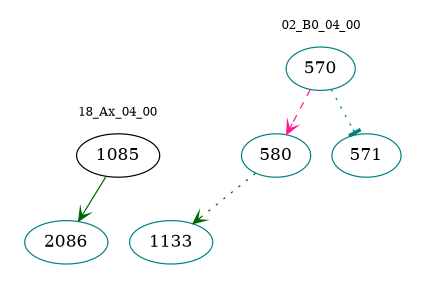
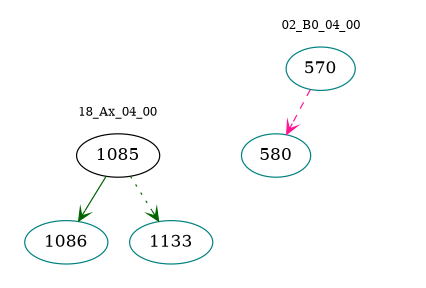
node "571": removed
edge "580" -> "1133": now "1085" -> "1133"
node "2086": label "2086" -> "1086"
